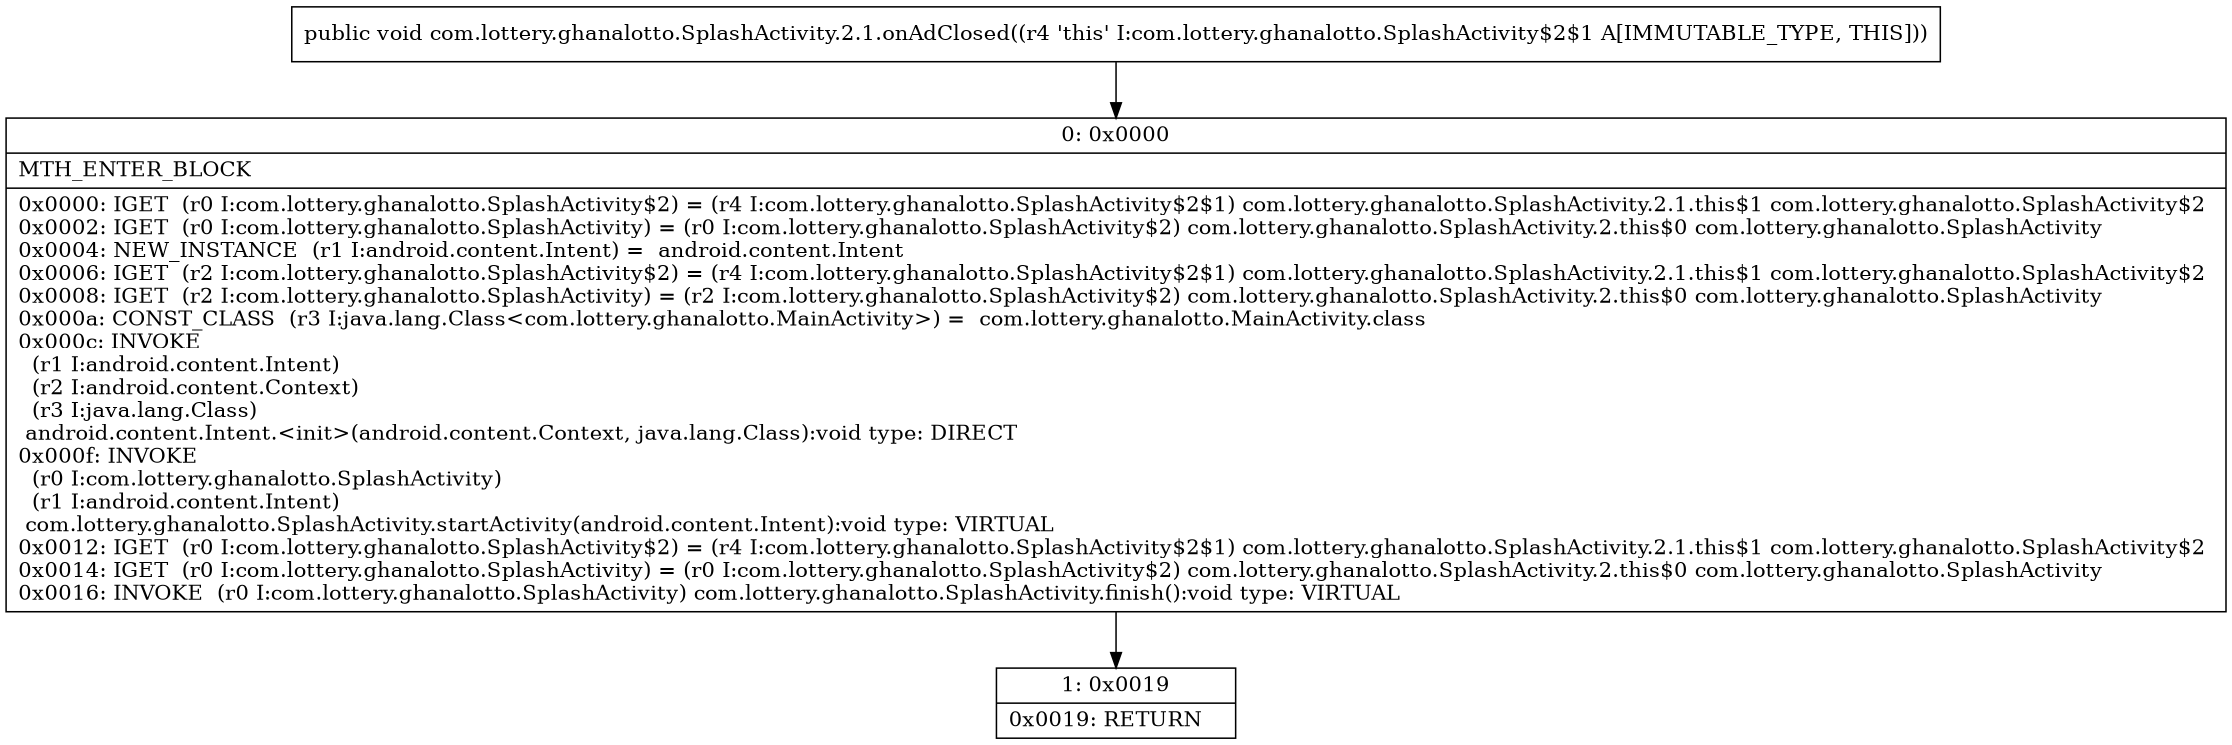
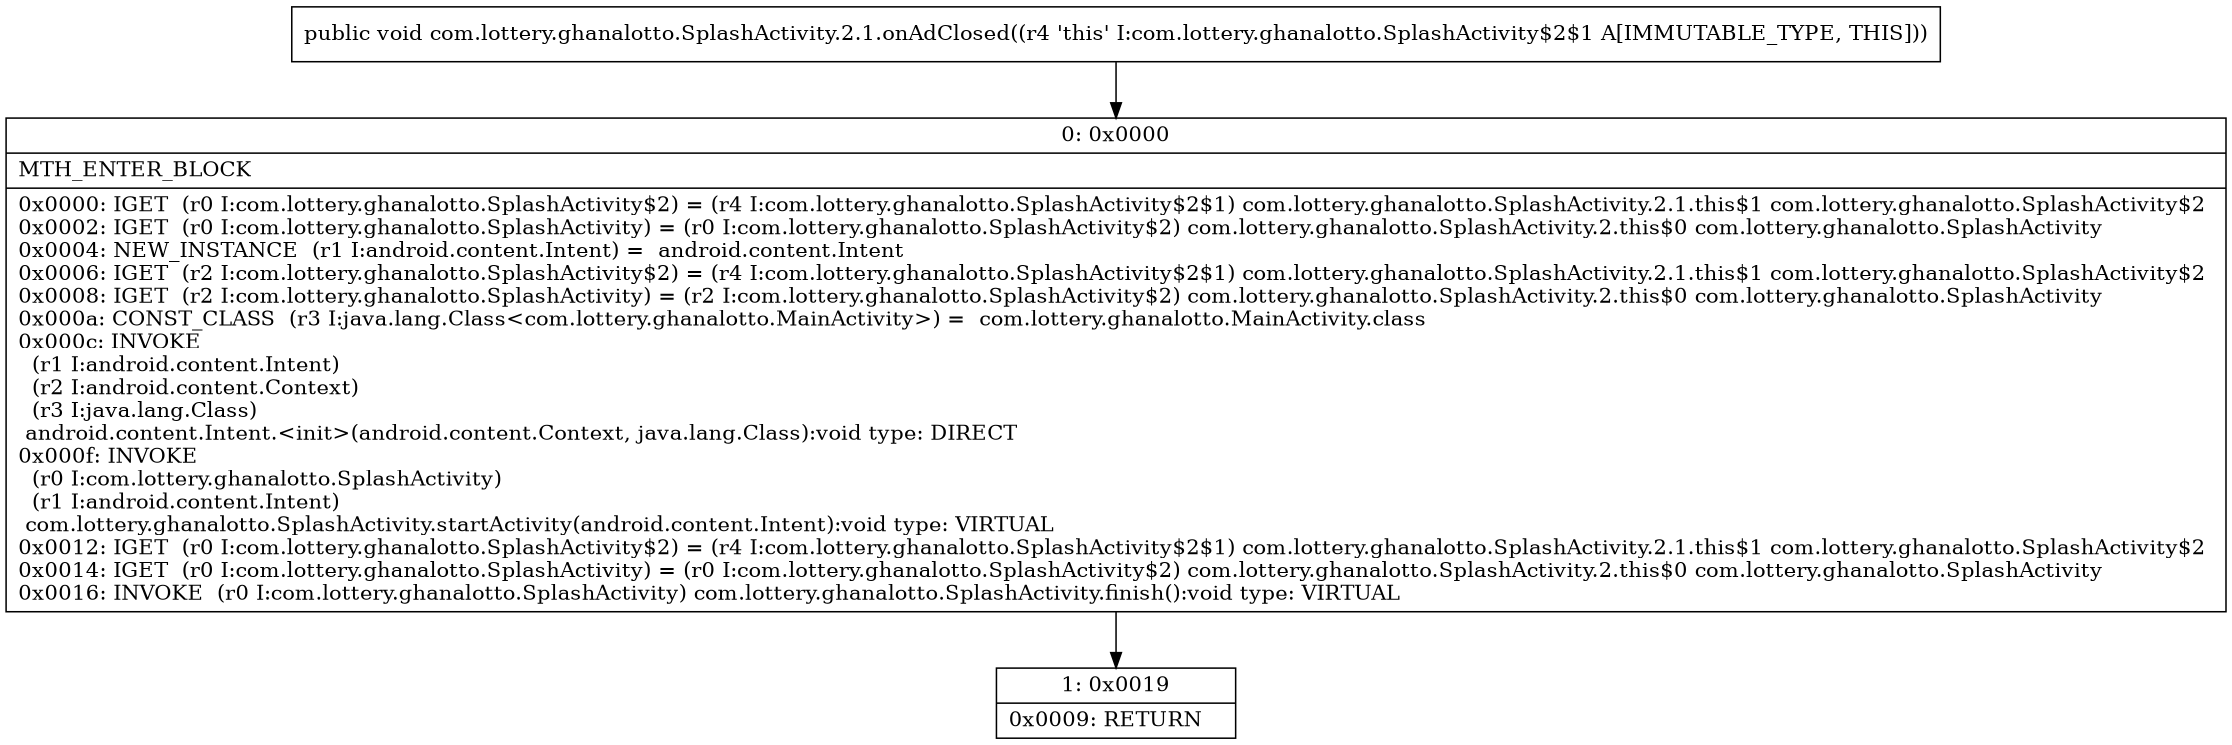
node "1: 0x0019": text "0x0019: RETURN" -> "0x0009: RETURN"
